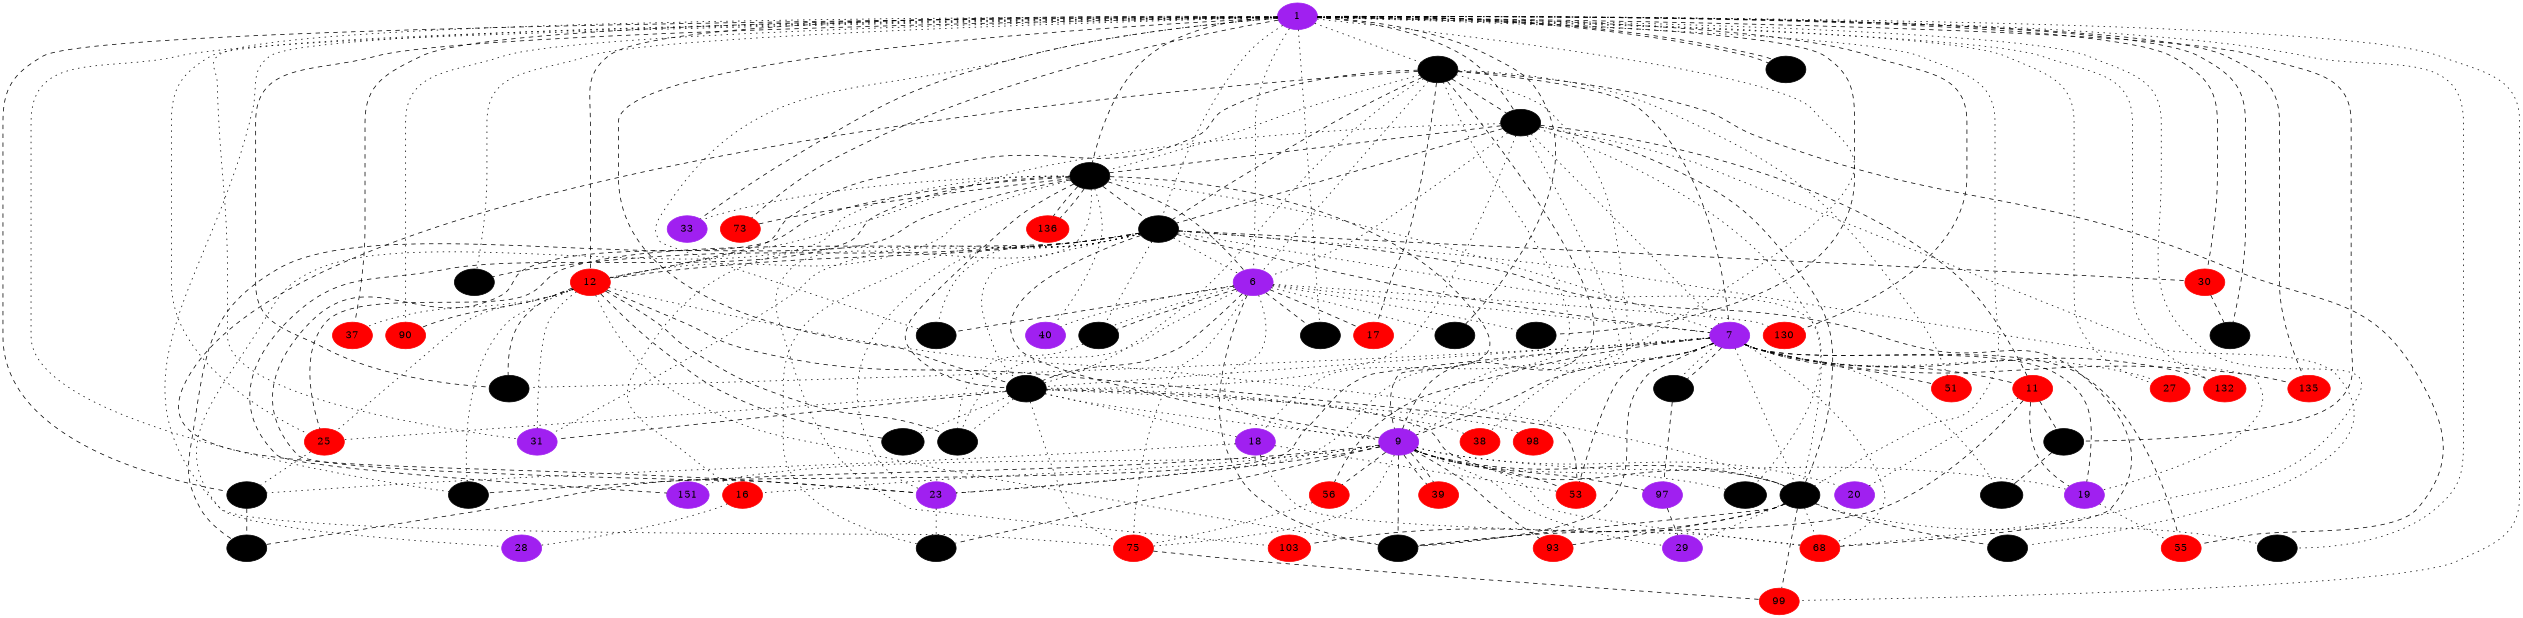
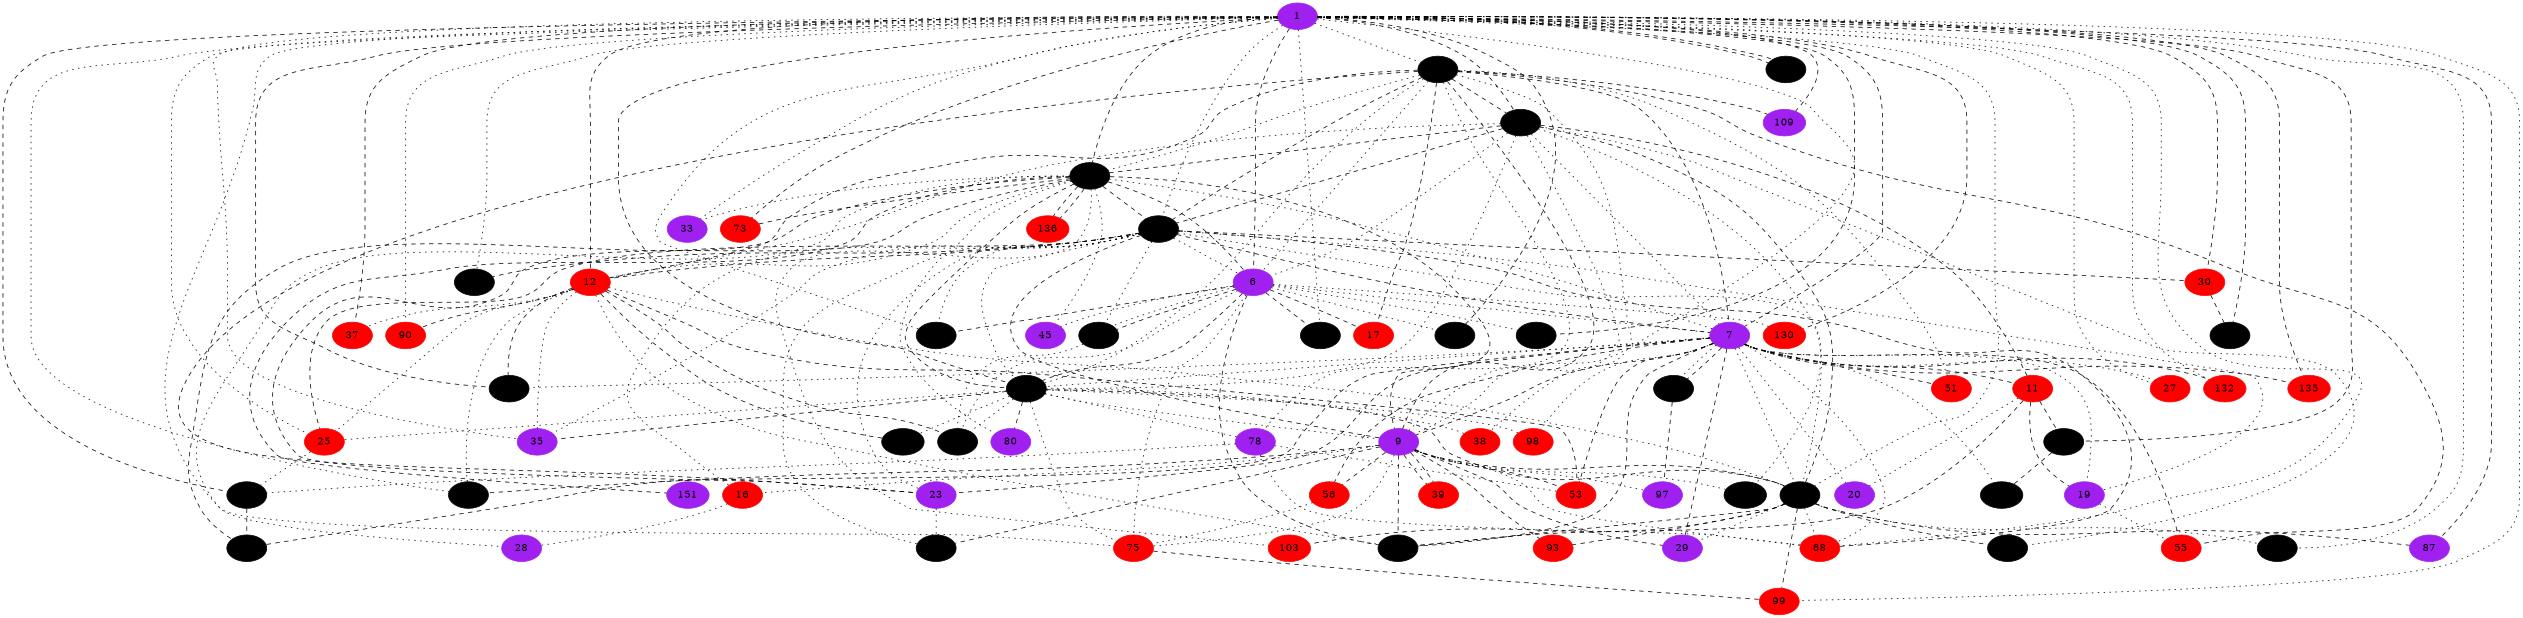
edge "1" -- "7": added
edge "1" -- "33": style dashed -> dotted
node "109": added
edge "1" -- "6": style dotted -> dashed
node "40": label "40" -> "45"
edge "7" -- "19": style dashed -> dotted
edge "6" -- "9": removed
edge "7" -- "23": style dotted -> dashed
node "31": label "31" -> "35"
node "80": added
node "18": label "18" -> "78"
edge "9" -- "151": removed
edge "9" -- "20": now "7" -- "20"
edge "9" -- "19": removed
edge "9" -- "97": style dashed -> dotted
edge "9" -- "23": removed
edge "9" -- "29": style dotted -> dashed
edge "97" -- "29": now "7" -- "29"
node "87": added
